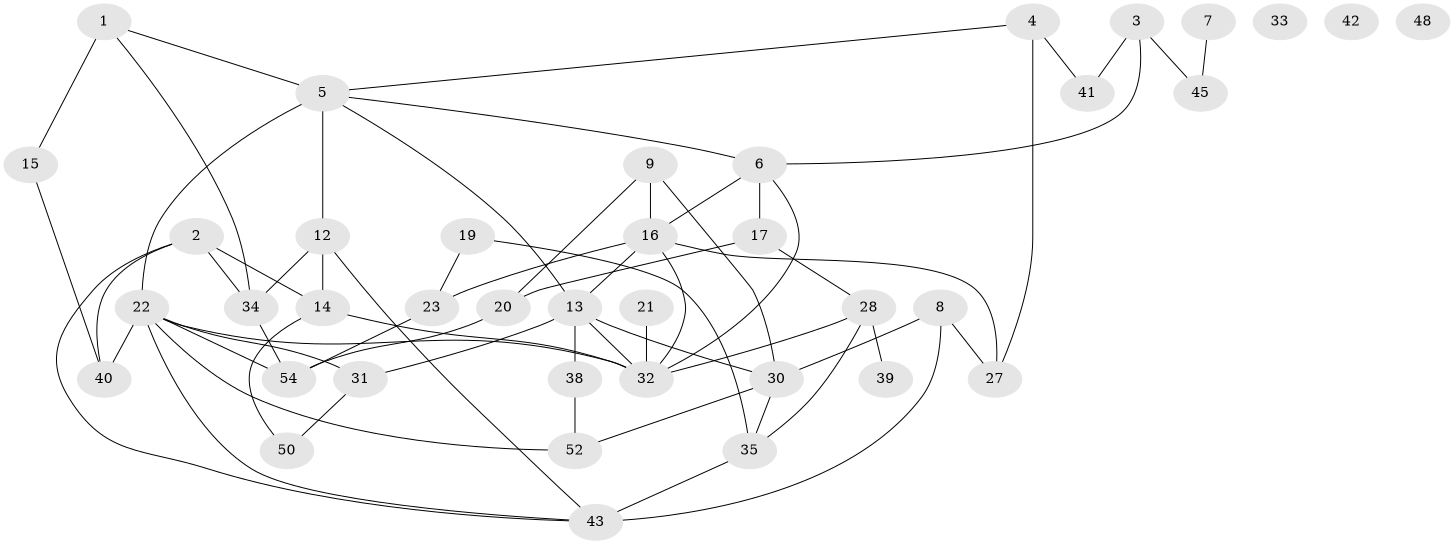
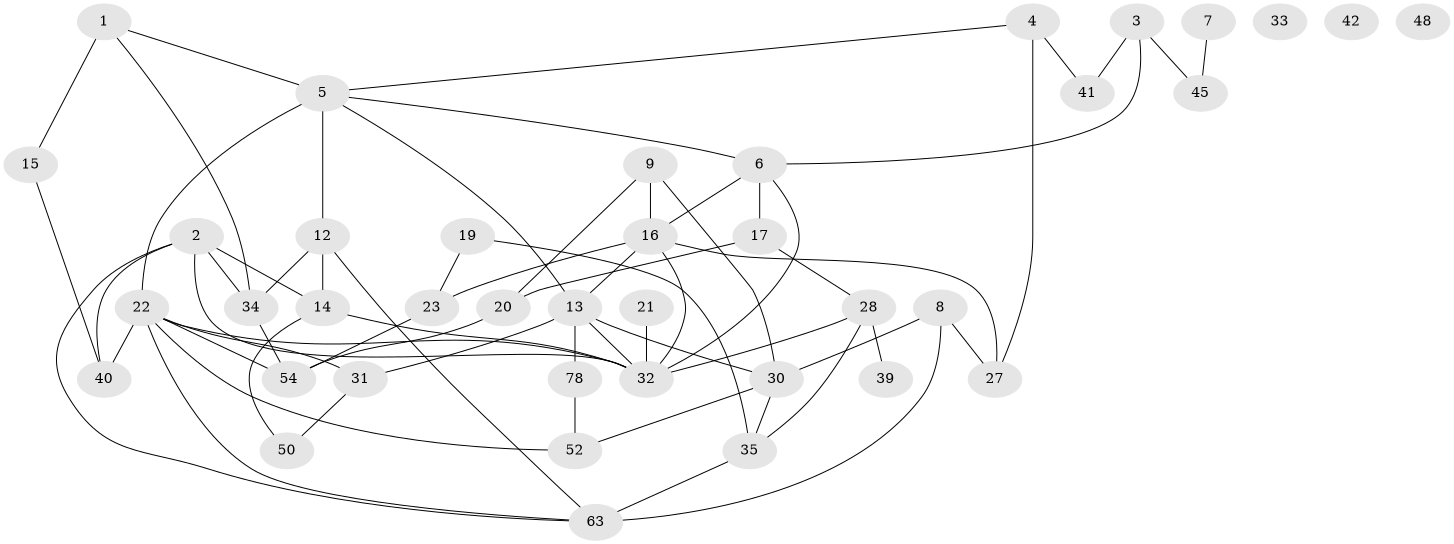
edge "2" -- "32": added
node "38": label "38" -> "78"
node "43": label "43" -> "63"
